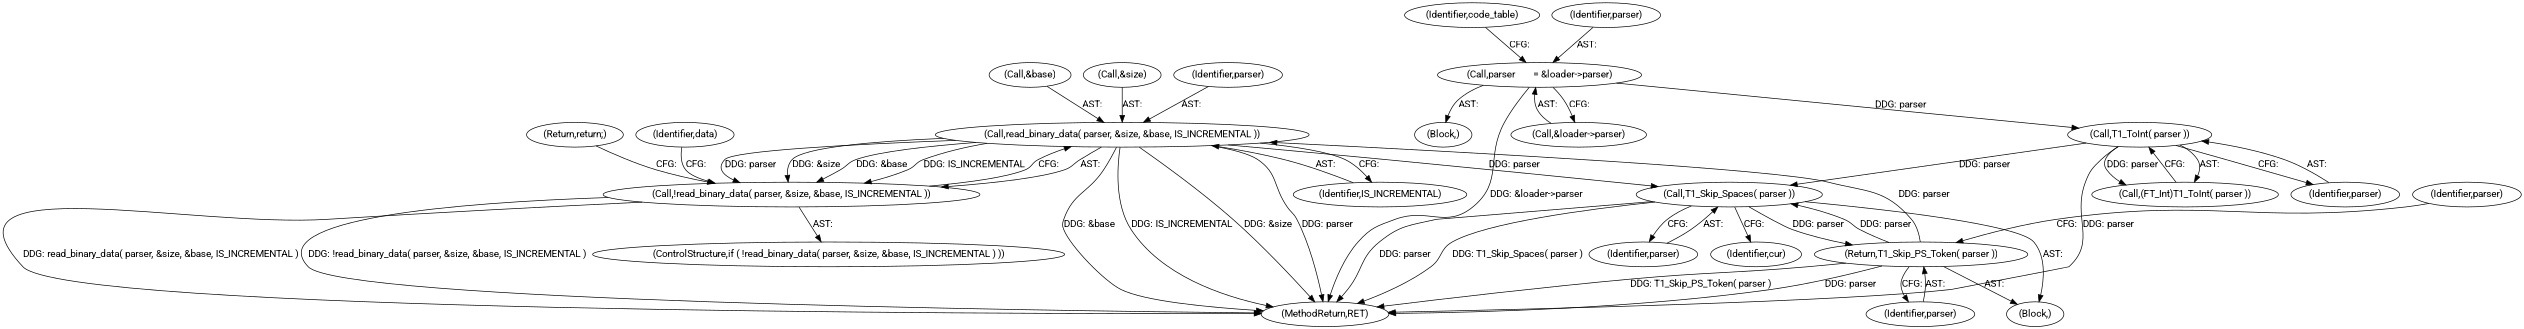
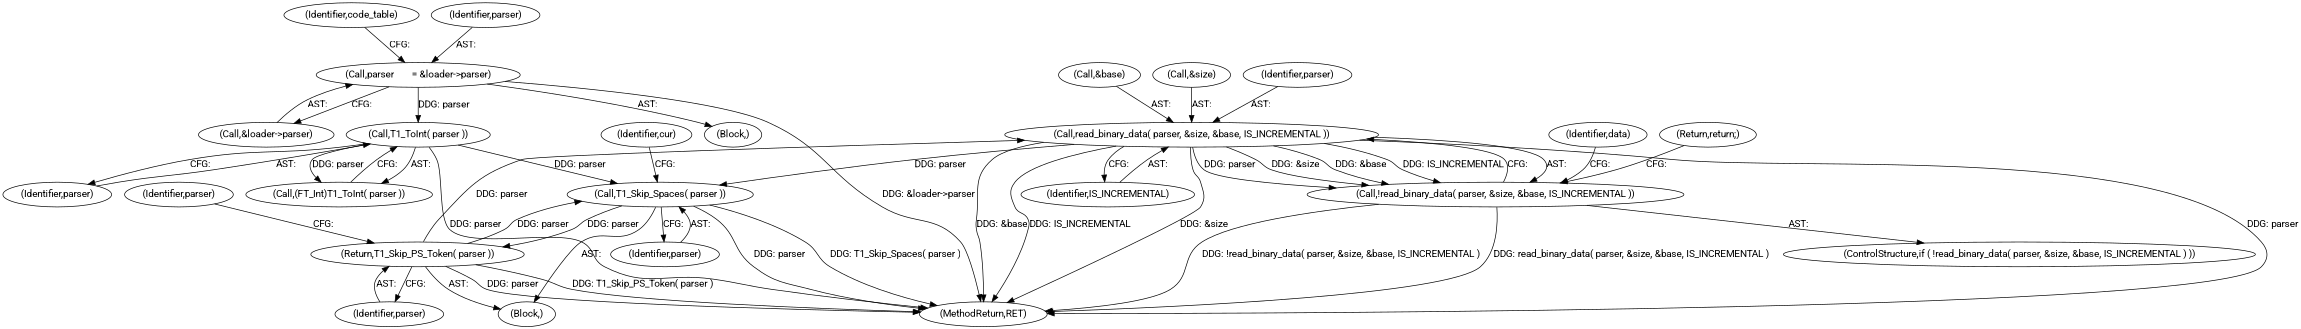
edge "(Call,T1_Skip_Spaces( parser ))" -> "(Identifier,cur)": reversed
